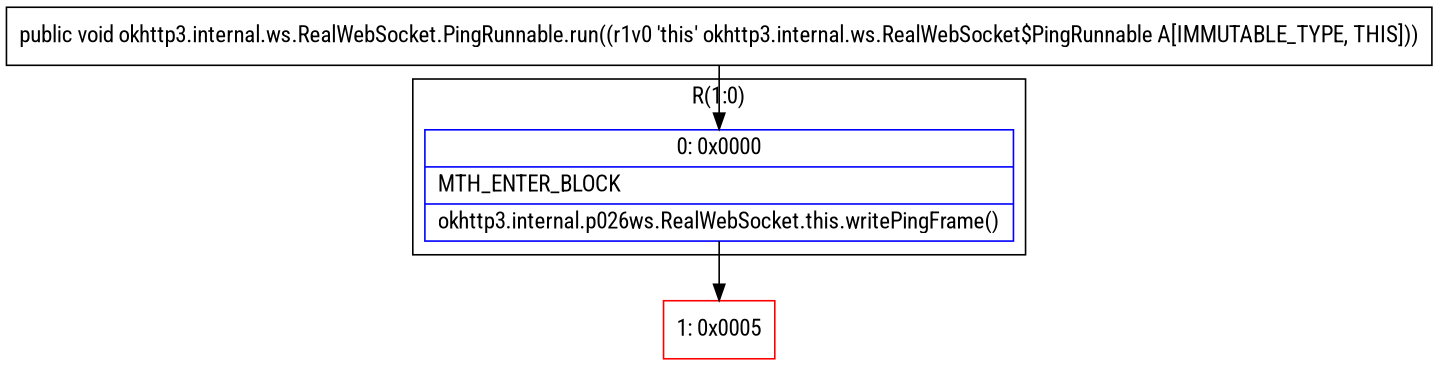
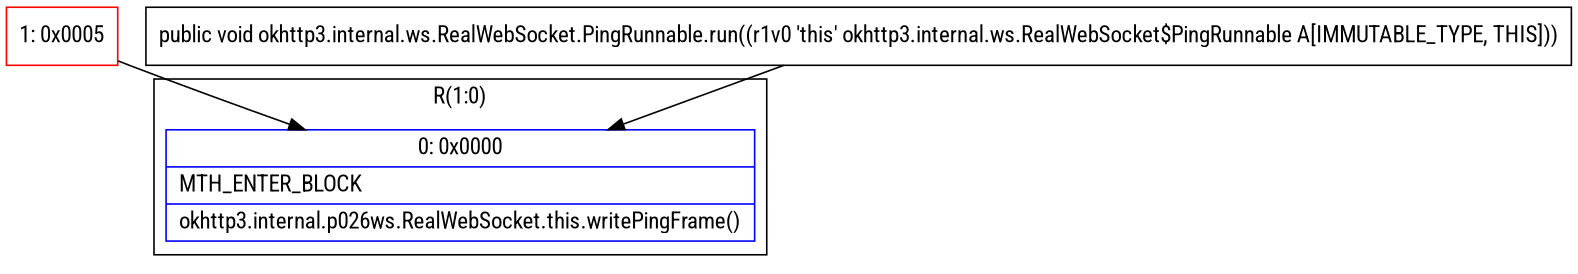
edge "0: 0x0000" -> "1: 0x0005": reversed
